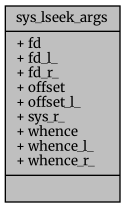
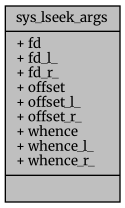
node "sys_lseek_args": text "+ sys_r_" -> "+ offset_r_"
